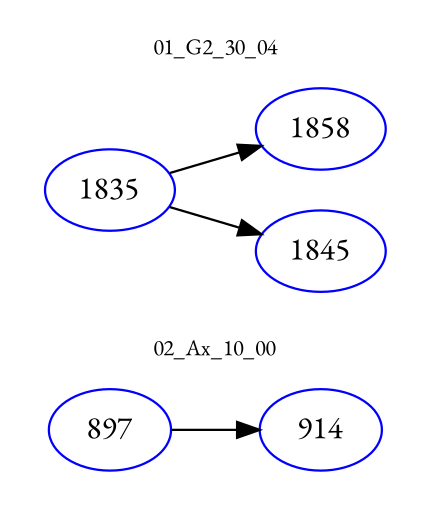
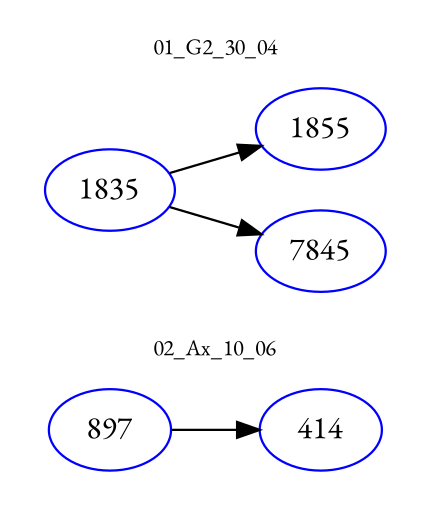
node "1858": label "1858" -> "1855"
node "1845": label "1845" -> "7845"
cluster "02_Ax_10_00": label "02_Ax_10_00" -> "02_Ax_10_06"
node "914": label "914" -> "414"
